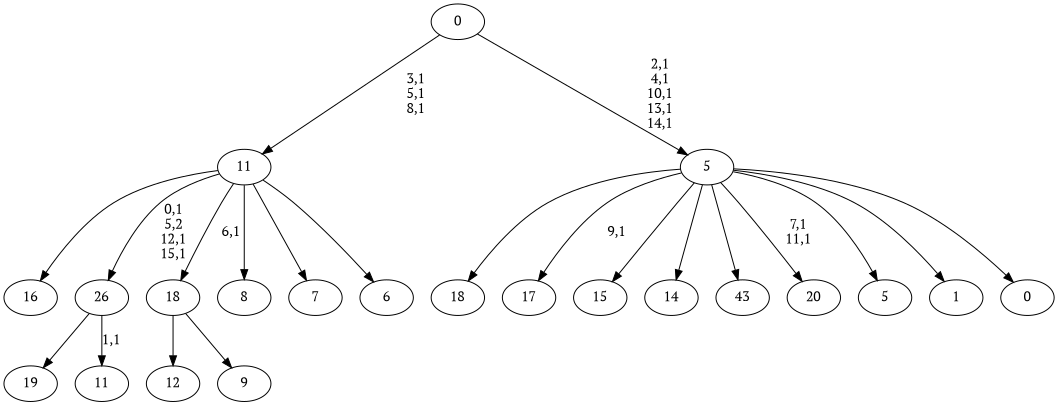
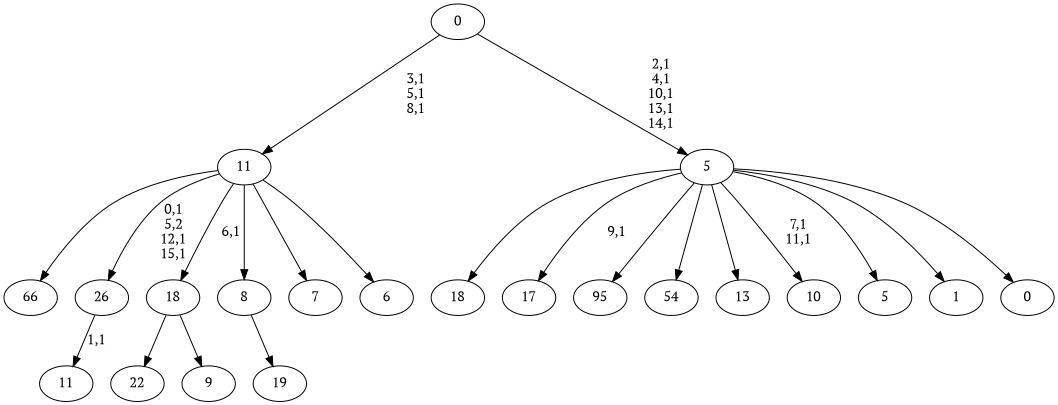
node "16": label "16" -> "66"
node "15": label "15" -> "95"
node "14": label "14" -> "54"
node "43": label "43" -> "13"
node "20": label "20" -> "10"
edge "26" -> "19": now "8" -> "19"
node "12": label "12" -> "22"
